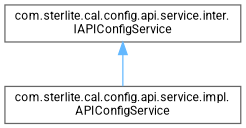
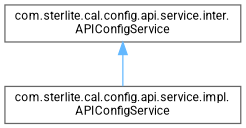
node "com.sterlite.cal.config.api.service.inter. IAPIConfigService": label "com.sterlite.cal.config.api.service.inter. IAPIConfigService" -> "com.sterlite.cal.config.api.service.inter. APIConfigService"
